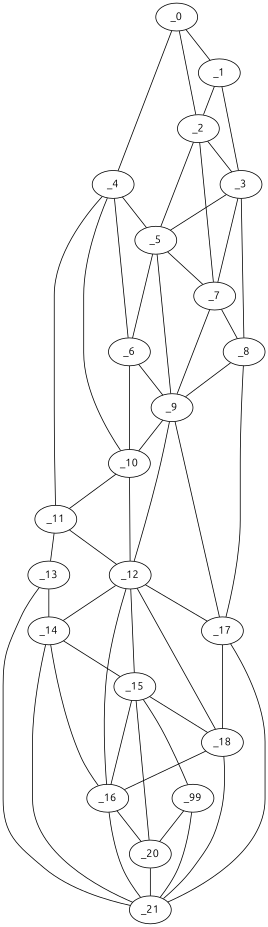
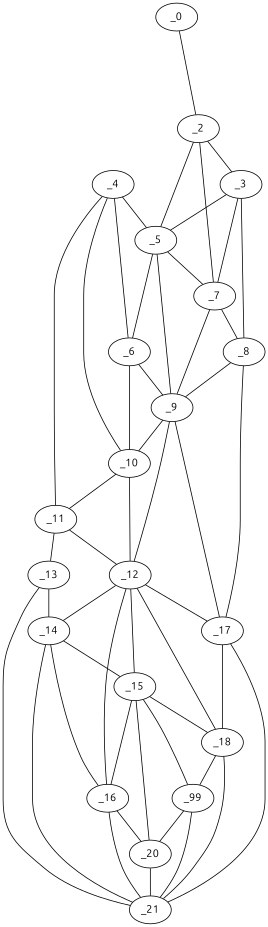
node "_1": removed
edge "_0" -- "_4": removed
edge "_18" -- "_16": now "_18" -- "_99"
